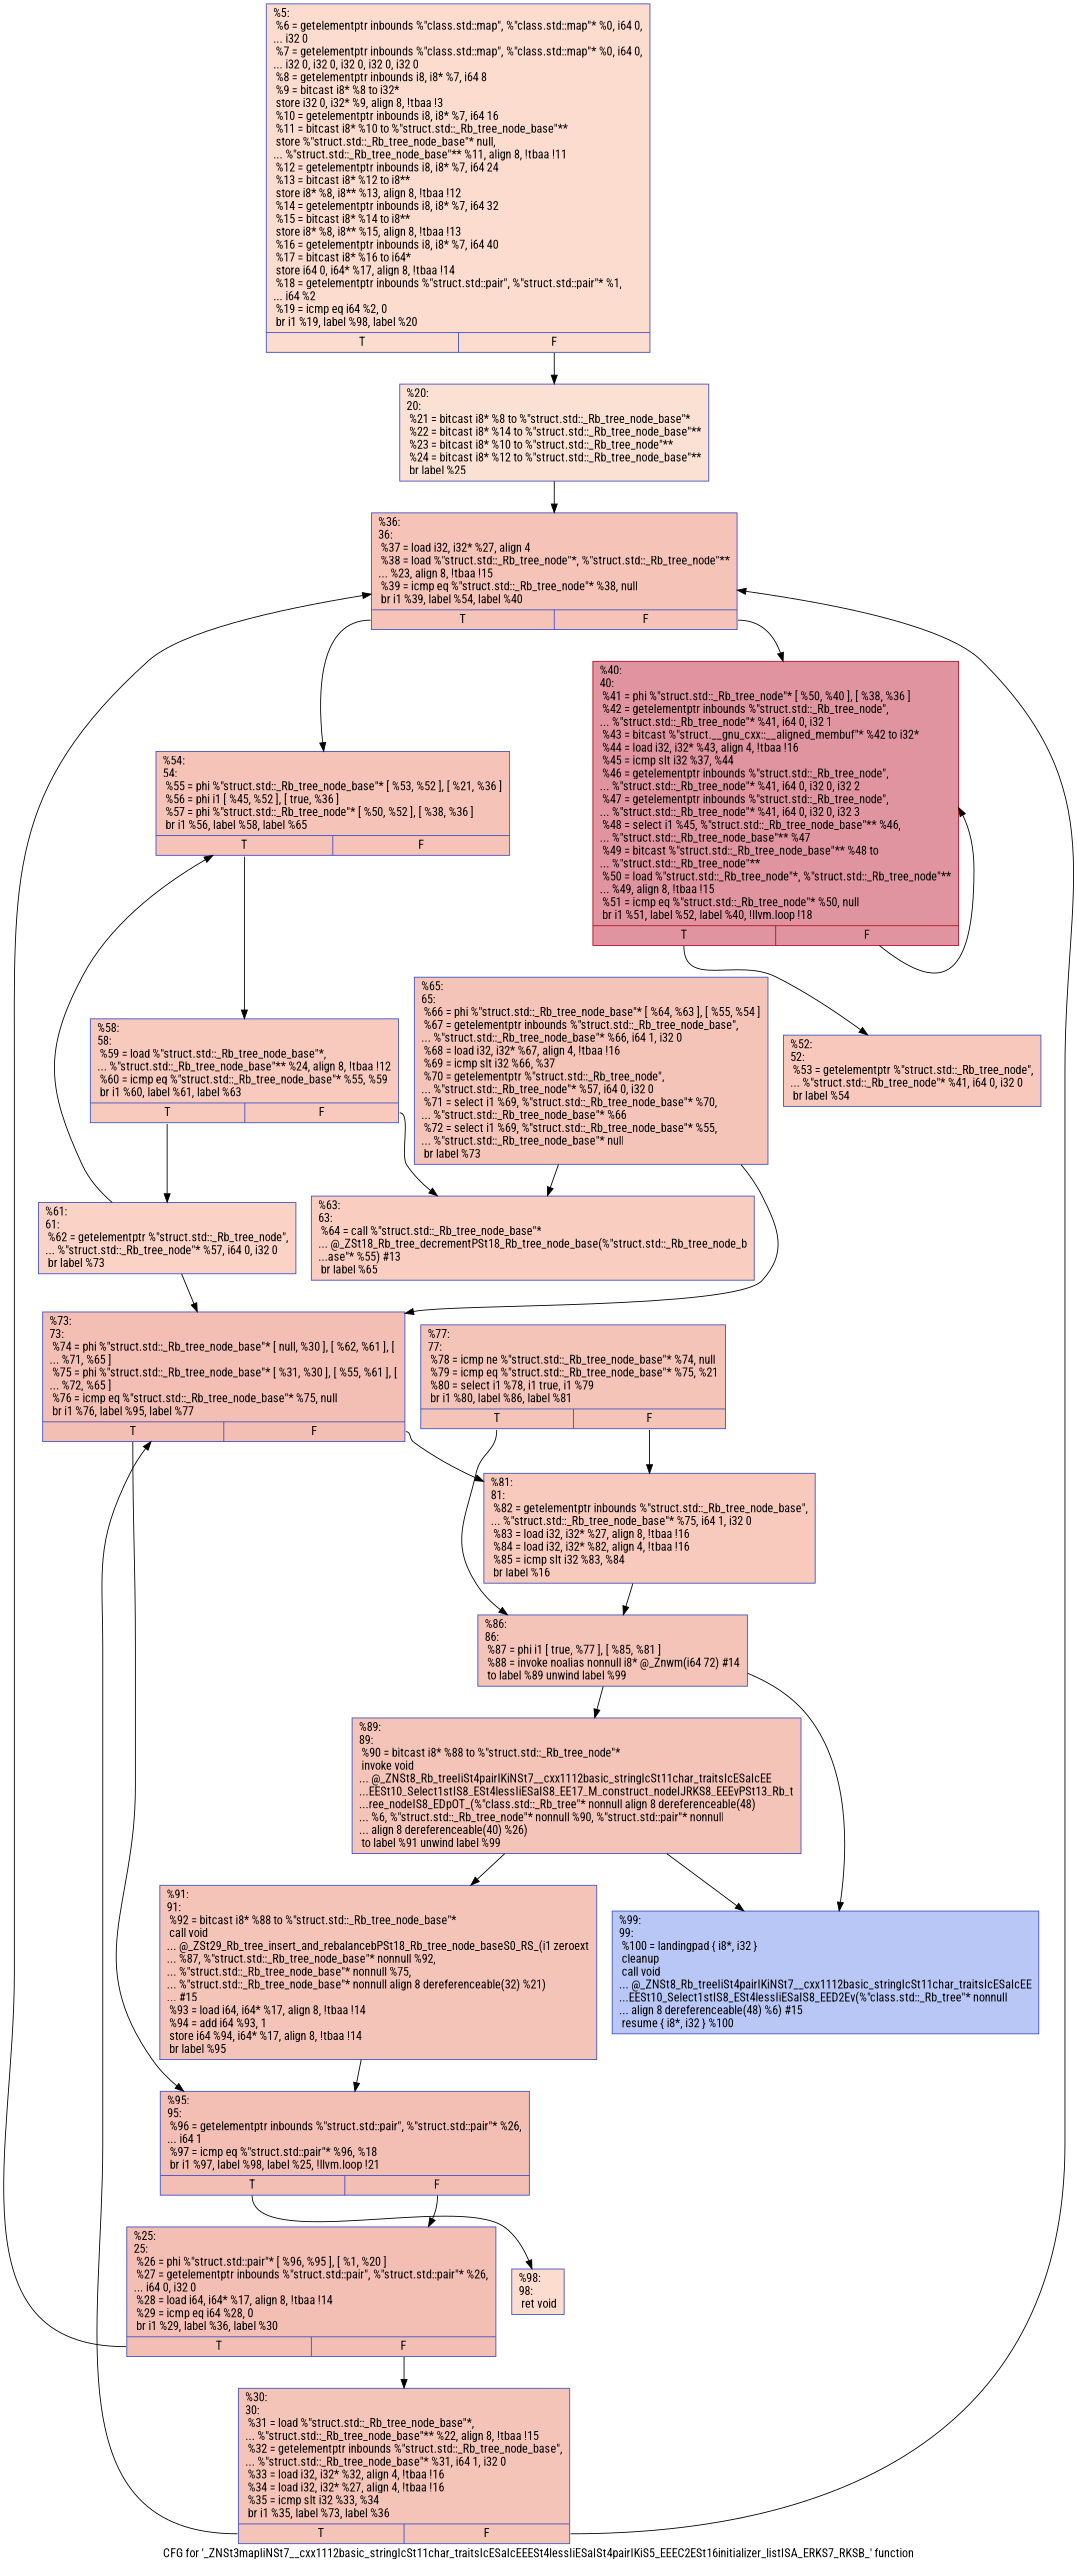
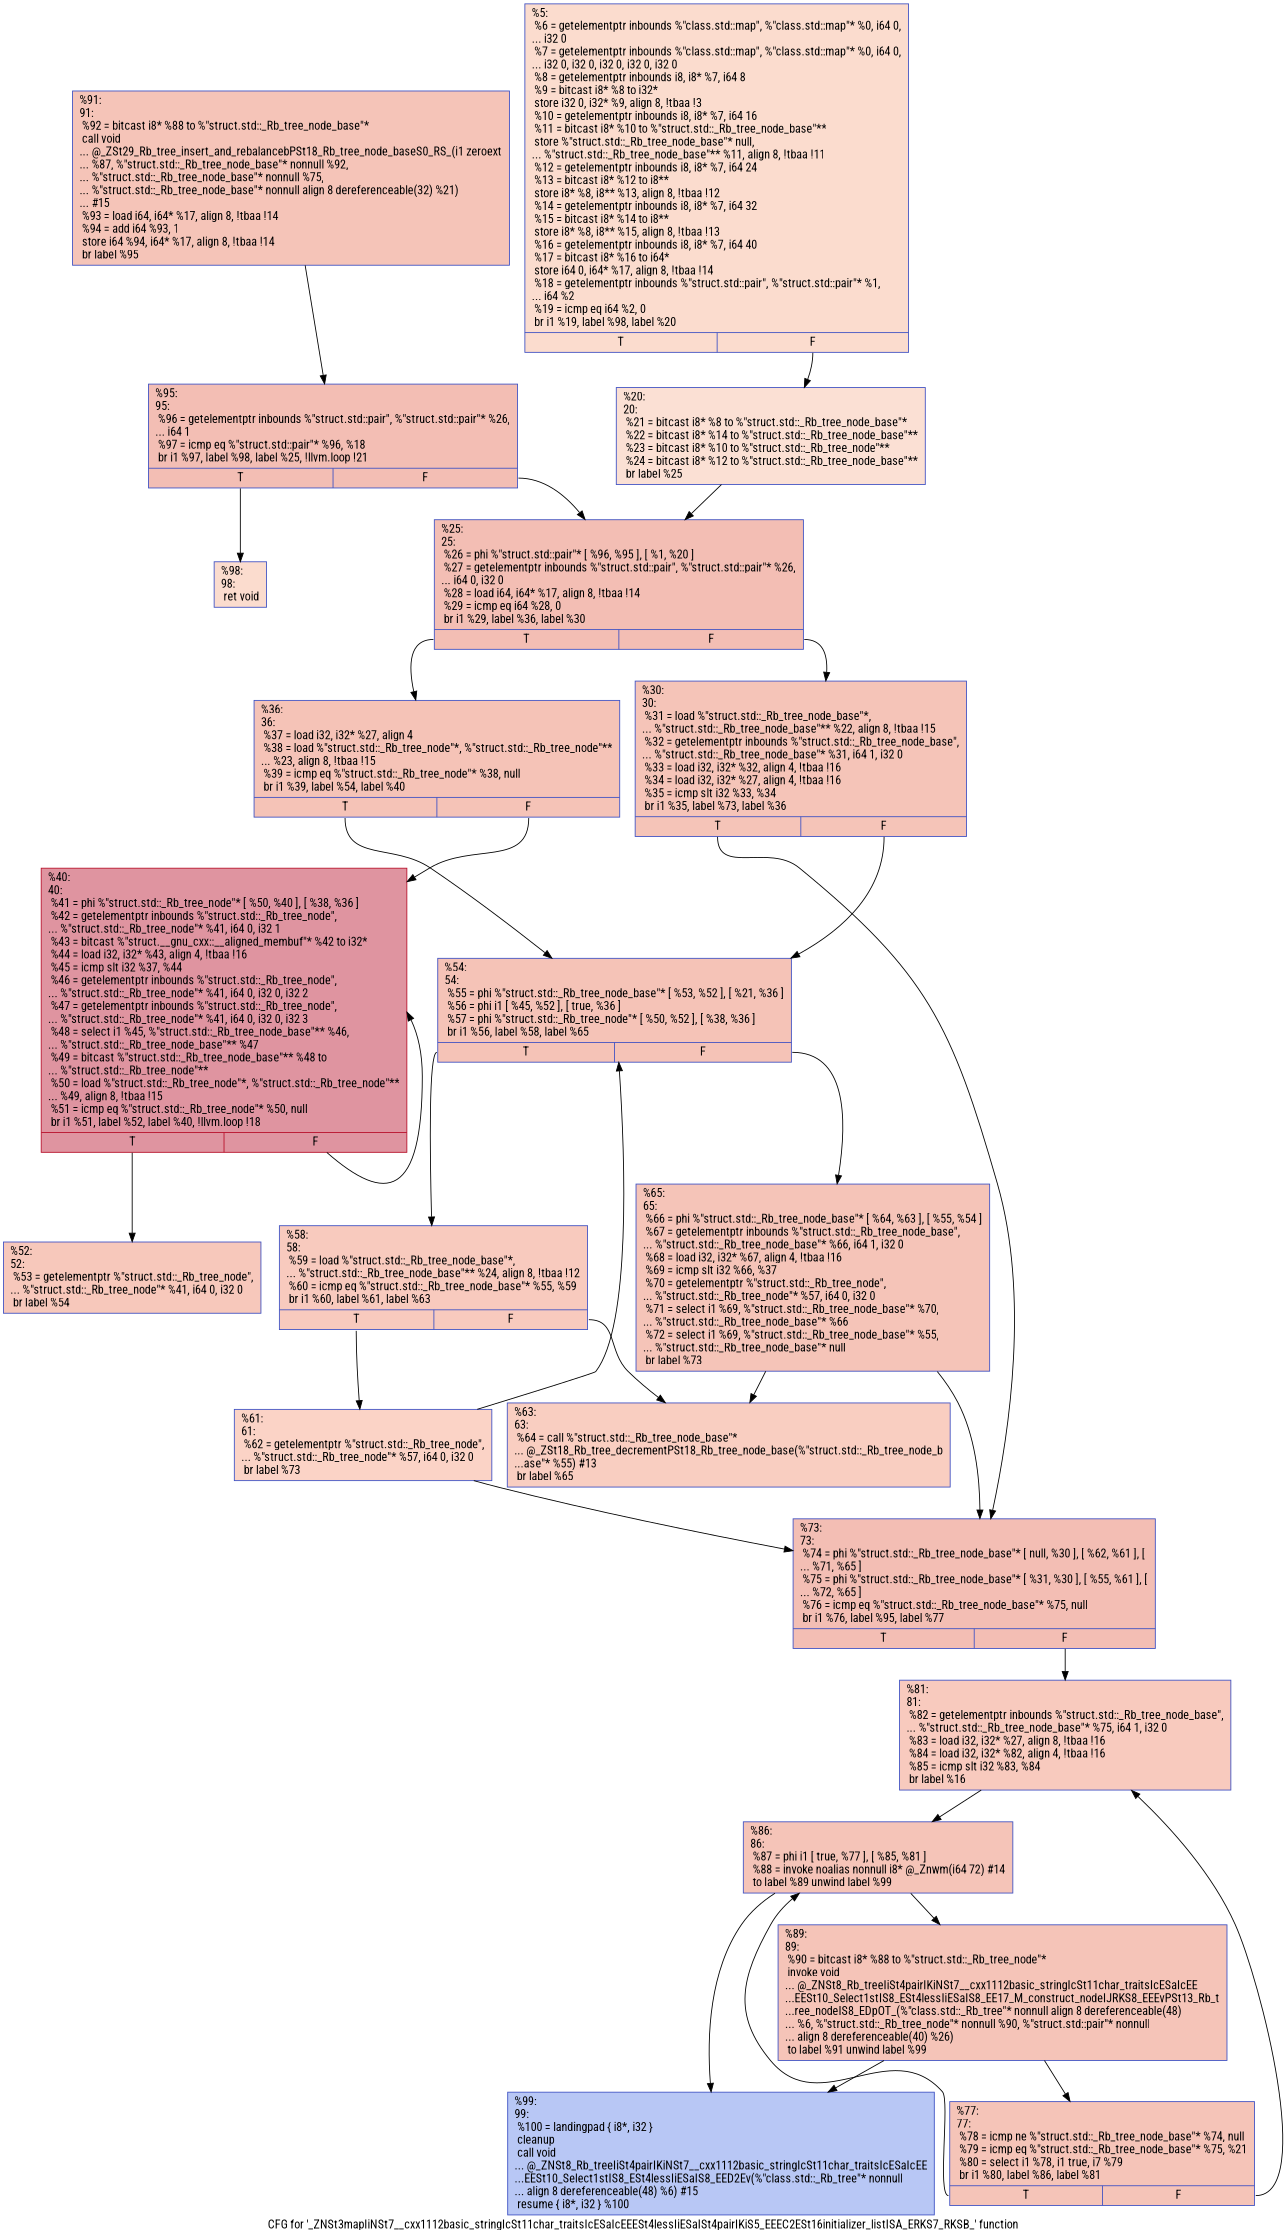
edge "%20:" -> "%36:": now "%20:" -> "%25:"
edge "%54:" -> "%65:": added
node "%77:": text "%80 = select i1 %78, i1 true, i1 %79" -> "%80 = select i1 %78, i1 true, i7 %79"
edge "%30:" -> "%36:": now "%30:" -> "%54:"
edge "%73:" -> "%95:": removed
edge "%89:" -> "%91:": now "%89:" -> "%77:"
